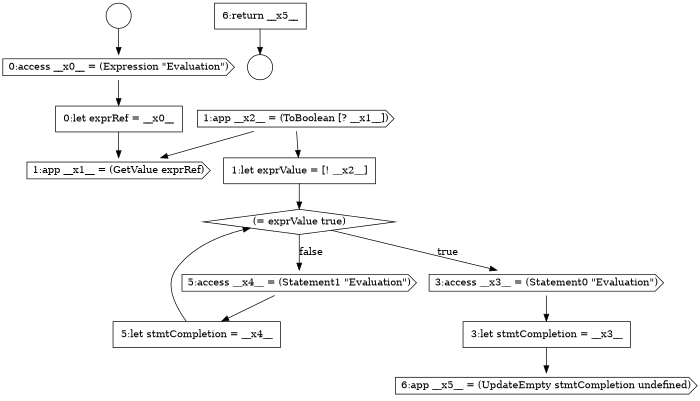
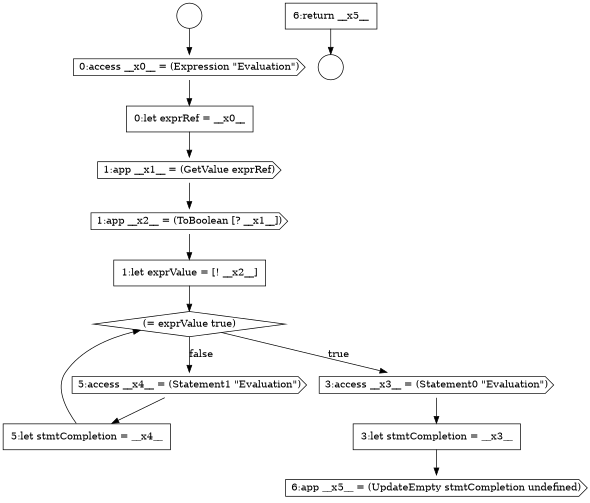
edge "1:app __x2__ = (ToBoolean [? __x1__])" -> "1:app __x1__ = (GetValue exprRef)": reversed
